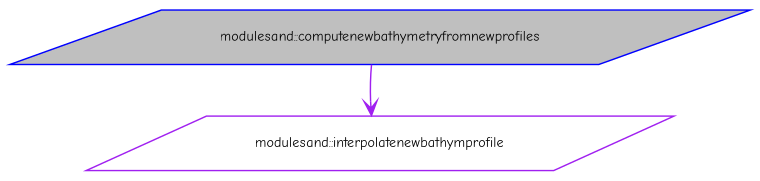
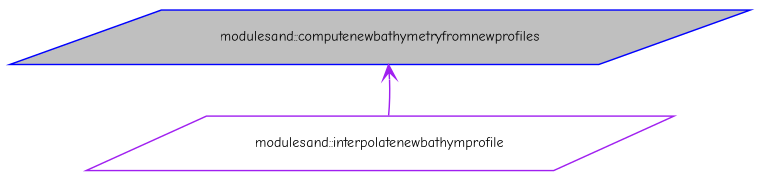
edge "modulesand::computenewbathymetryfromnewprofiles" -> "modulesand::interpolatenewbathymprofile": reversed
